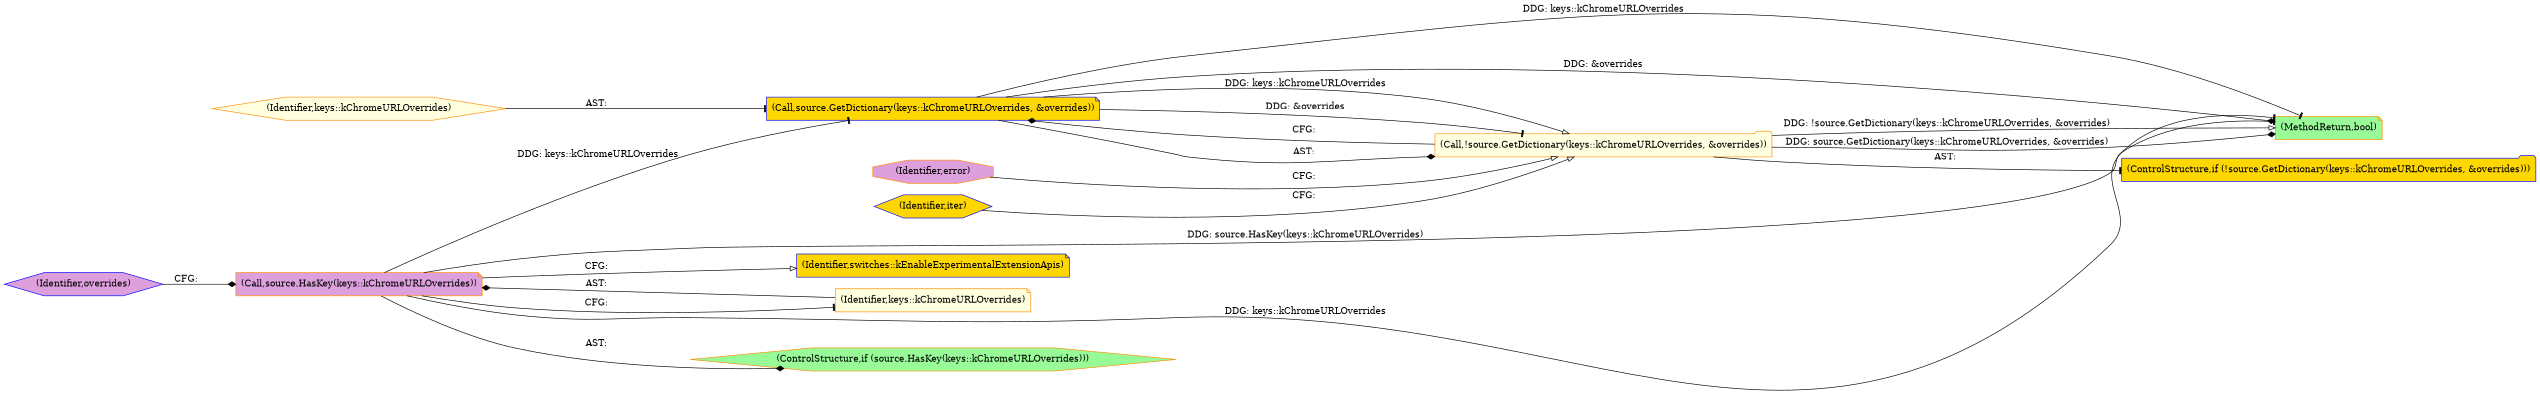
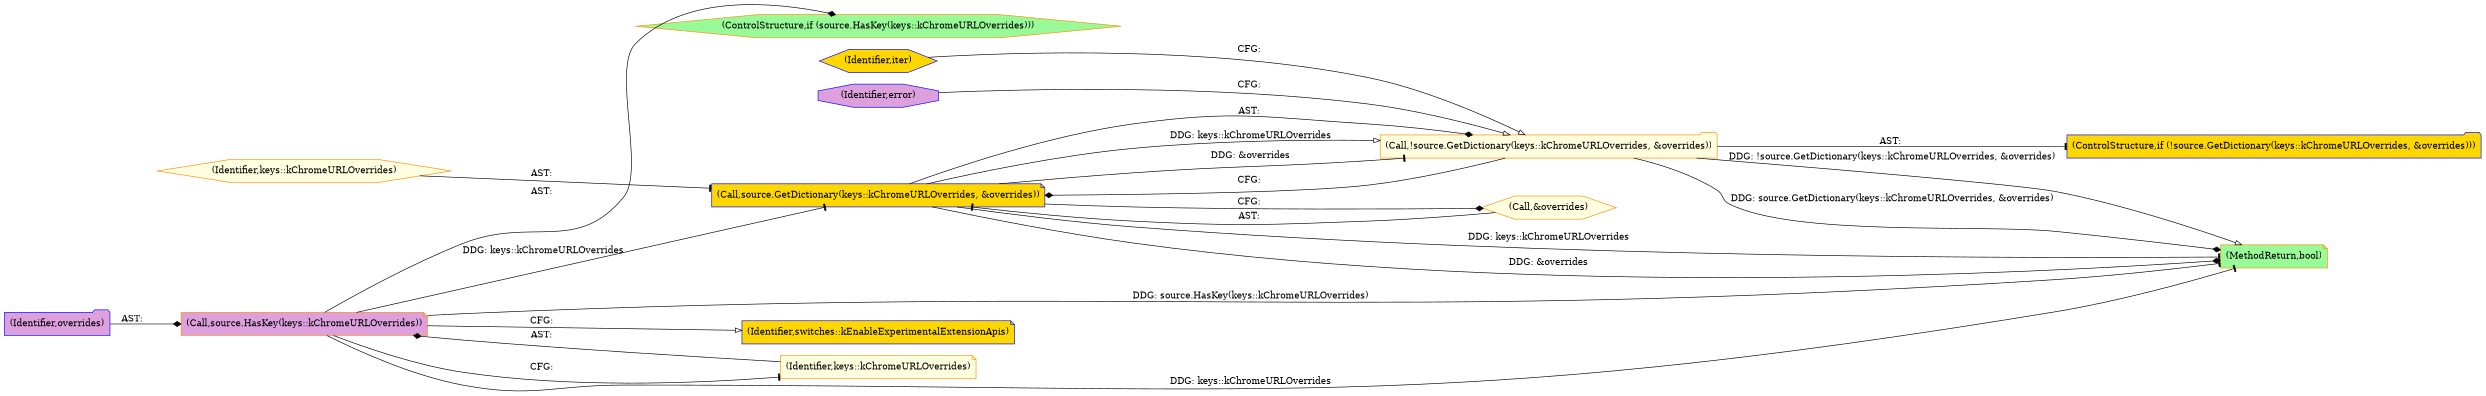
node "(Identifier,error)": color darkorange -> blue
node "(Call,&overrides)": added
edge "(Identifier,overrides)" -> "(Call,source.HasKey(keys::kChromeURLOverrides))": label "CFG: " -> "AST: "
node "(Identifier,overrides)": shape hexagon -> folder
